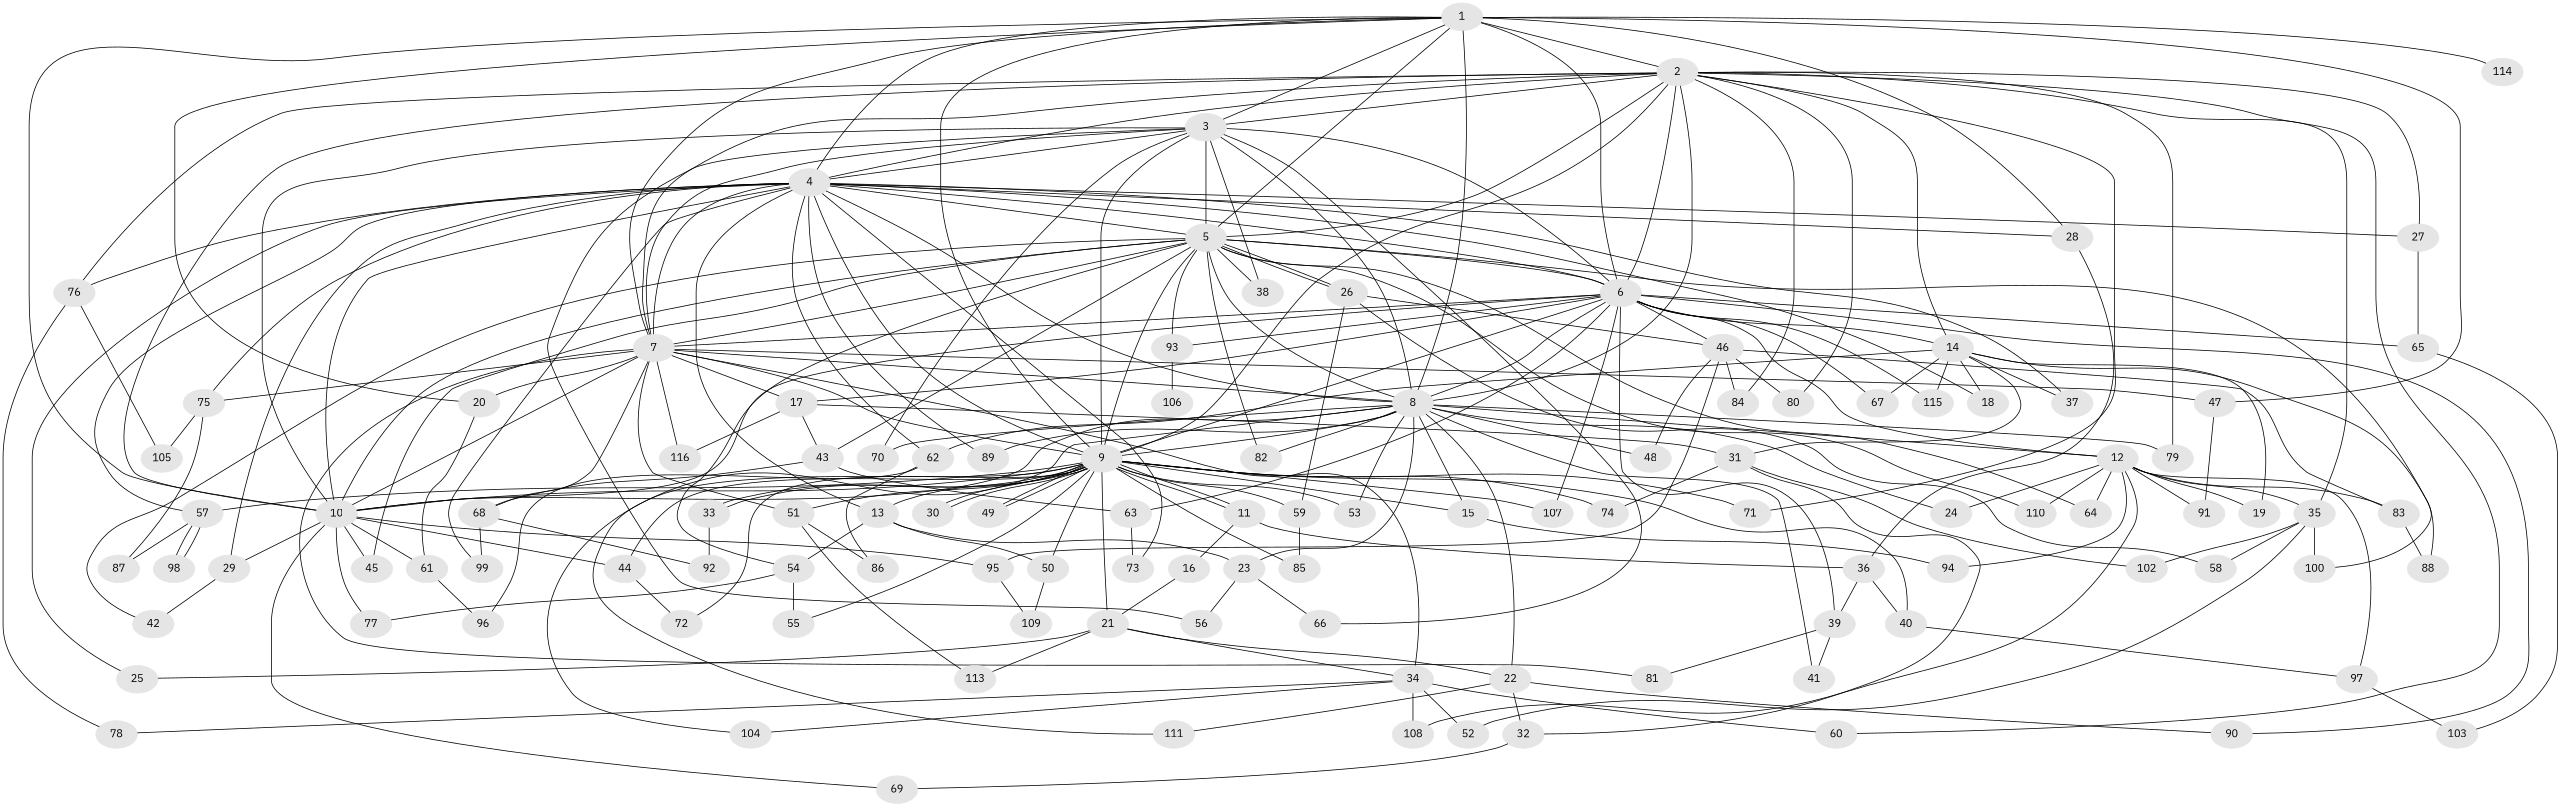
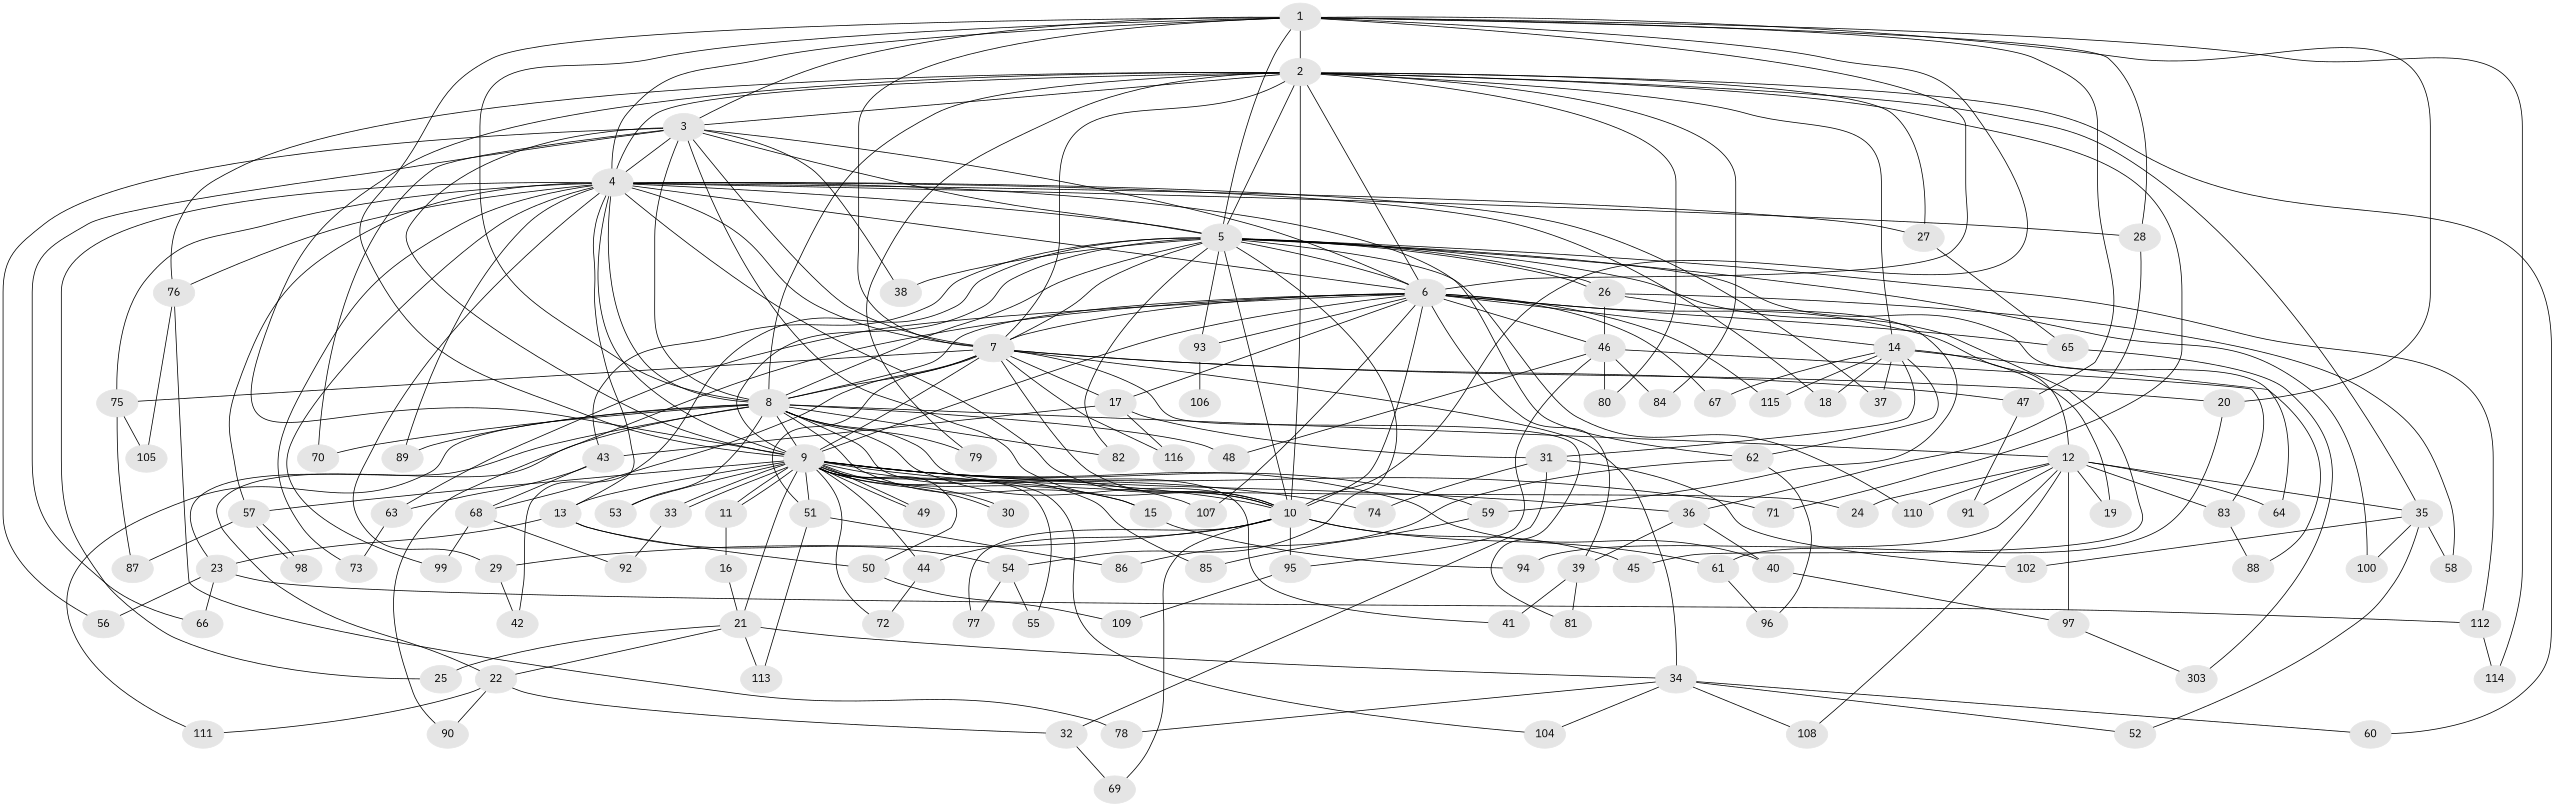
edge "11" -- "36": now "9" -- "36"
node "112": added
node "103": label "103" -> "303"
